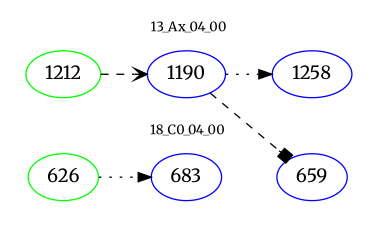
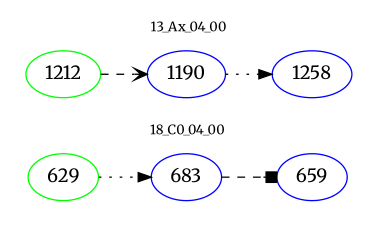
edge "1190" -> "659": now "683" -> "659"
node "626": label "626" -> "629"
